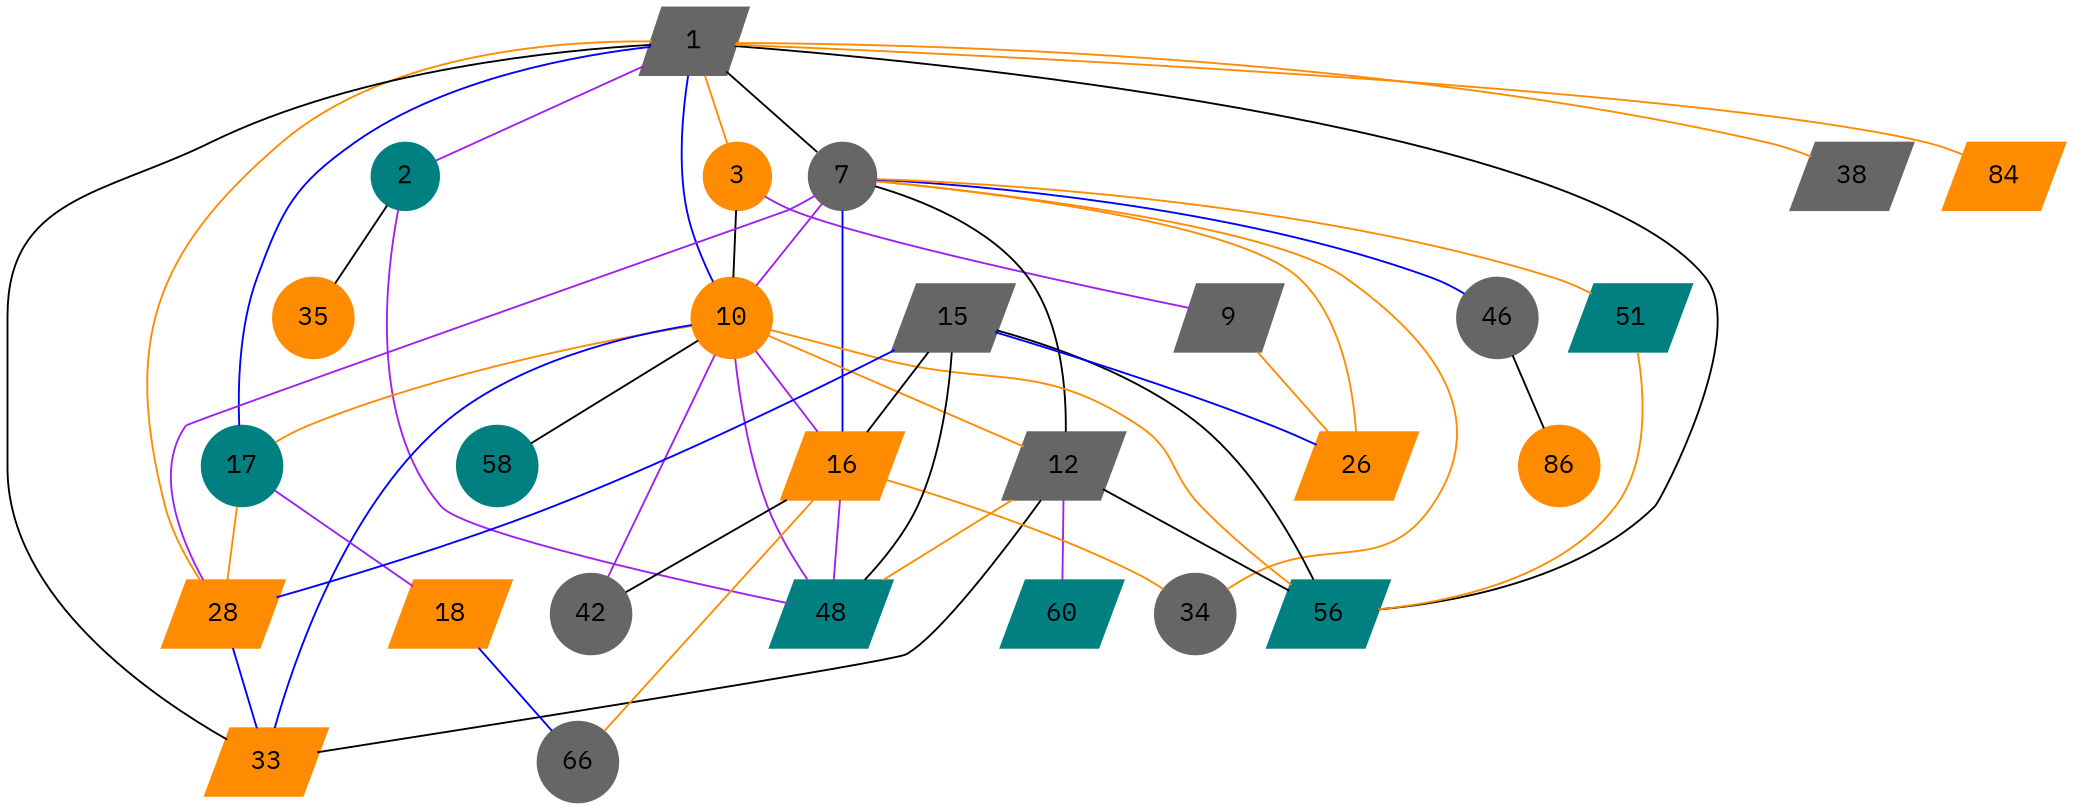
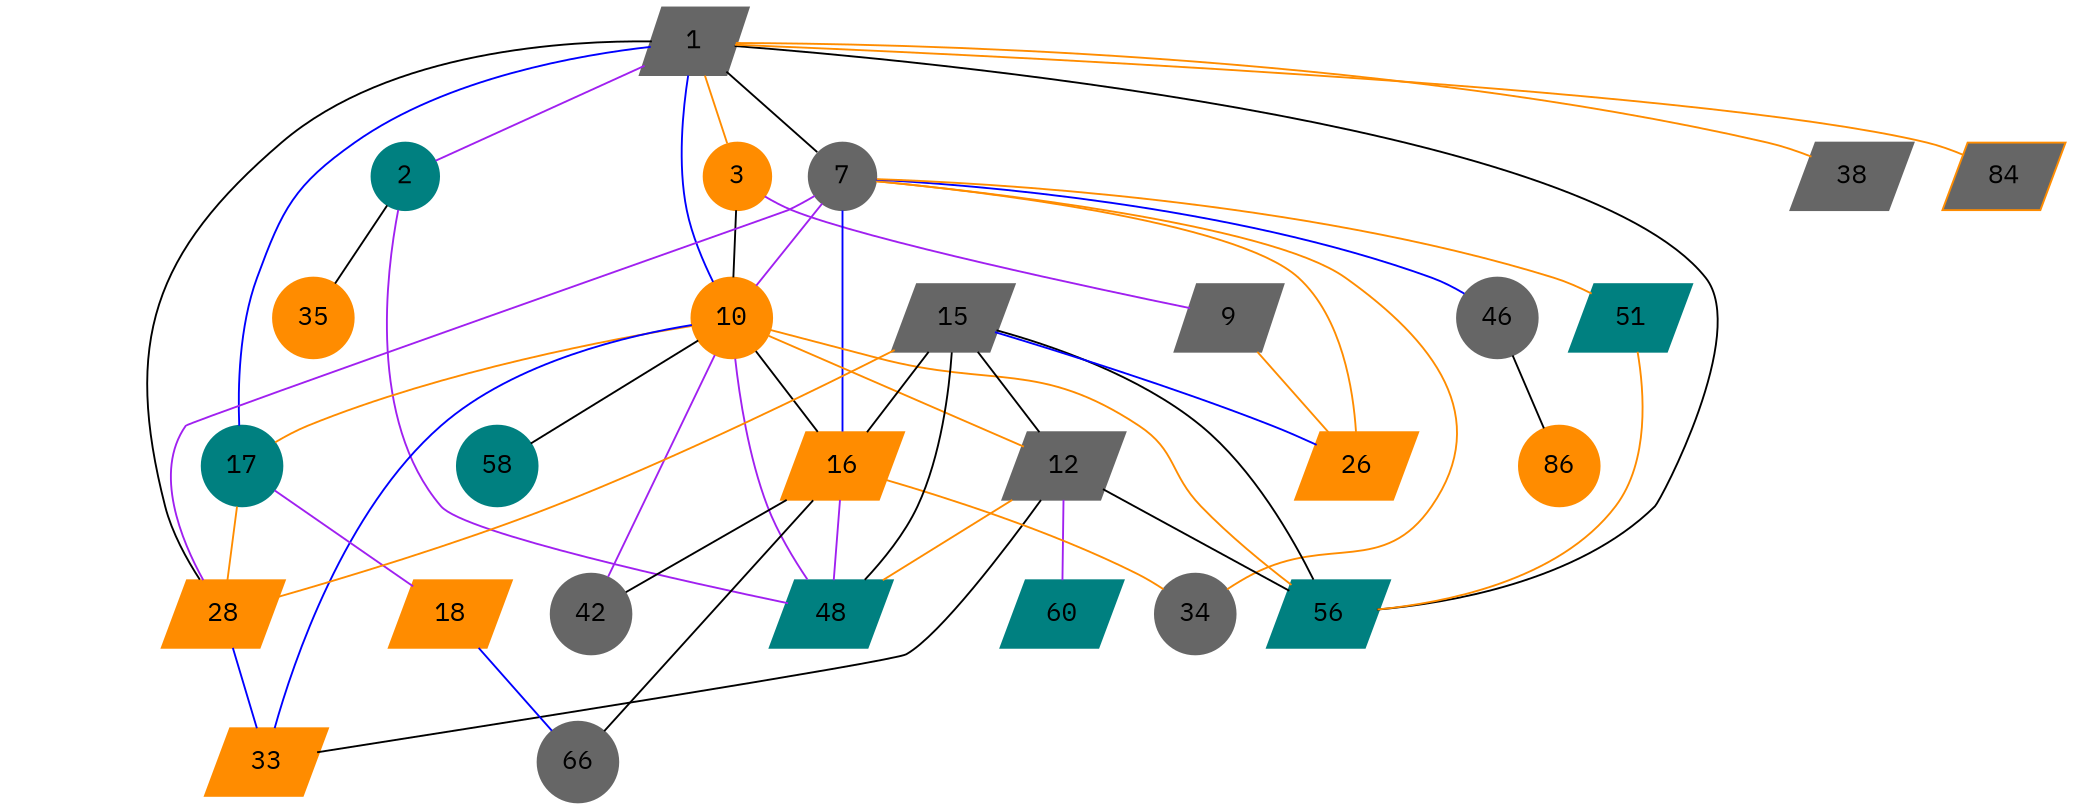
node "84": fillcolor darkorange -> gray40
edge "1" -- "28": color darkorange -> black
edge "1" -- "33": removed
edge "7" -- "12": now "15" -- "12"
edge "10" -- "16": color purple -> black
edge "15" -- "28": color blue -> darkorange
edge "16" -- "66": color darkorange -> black
